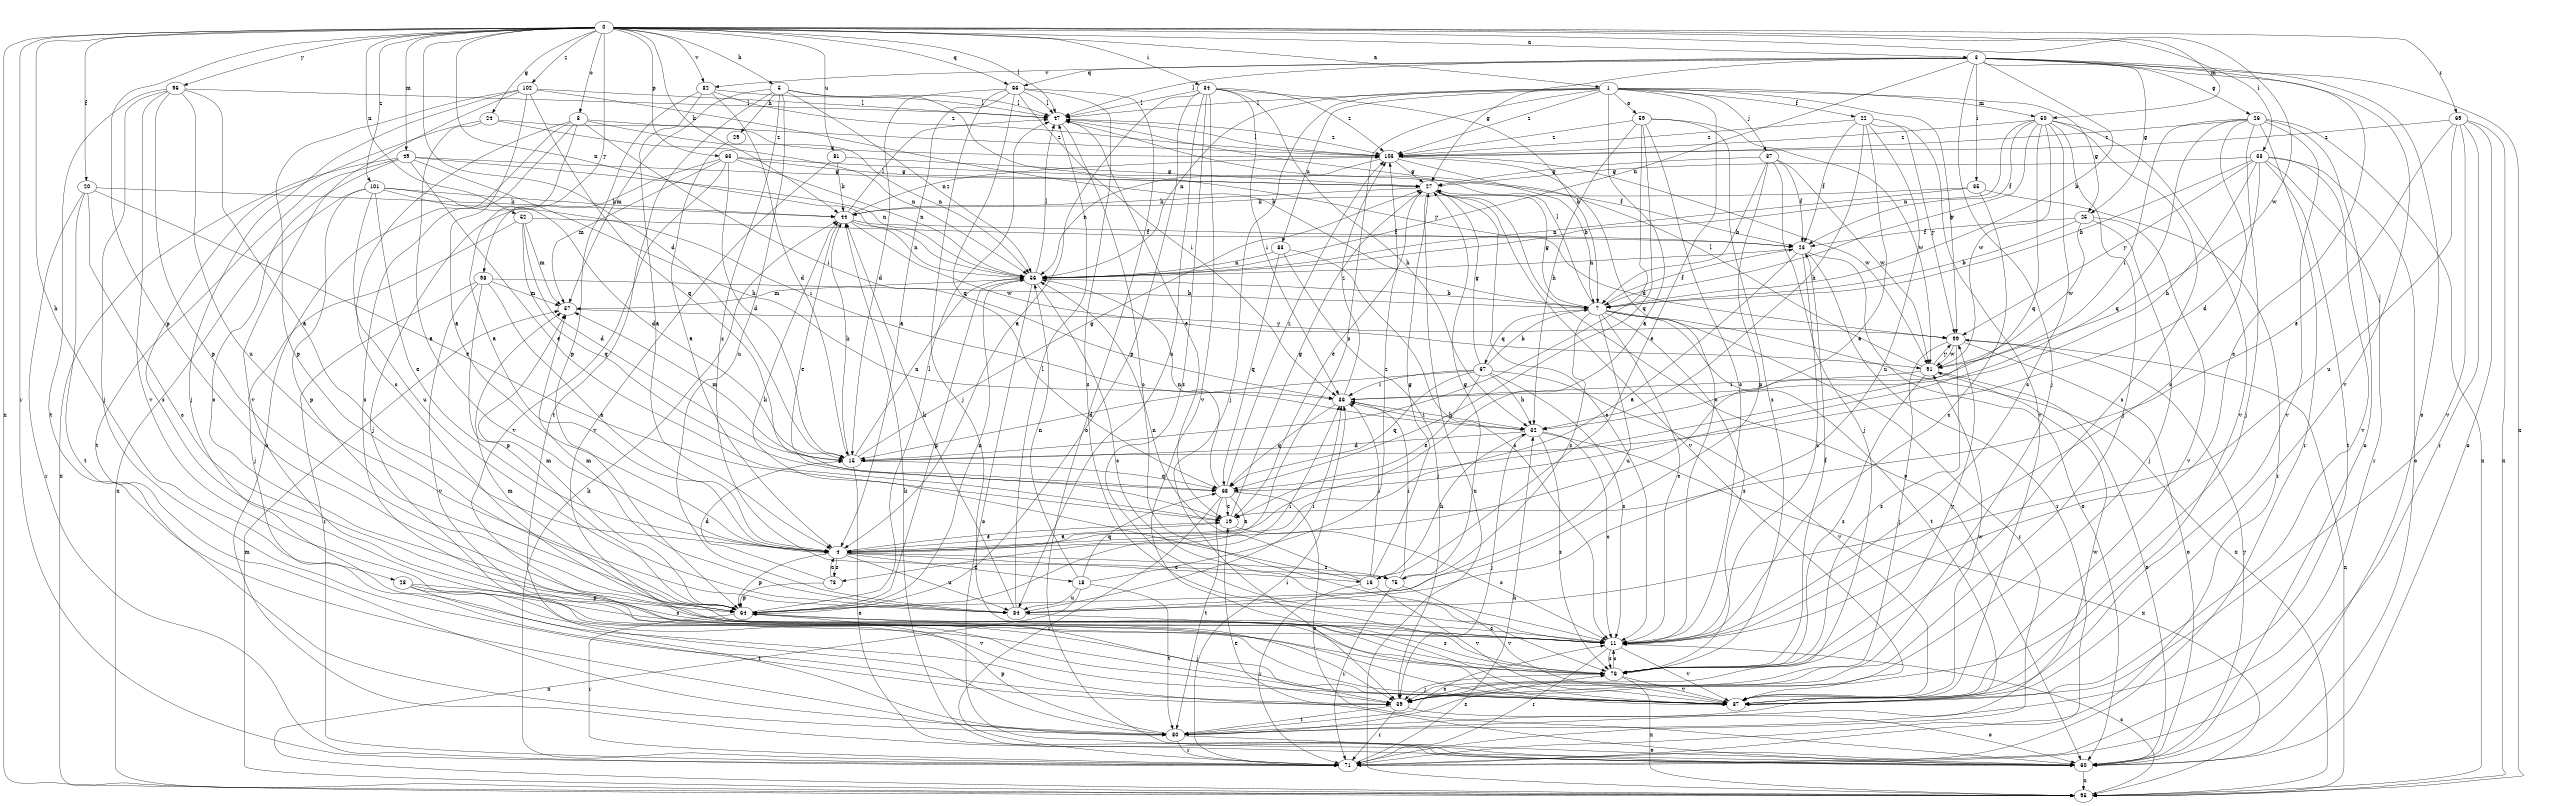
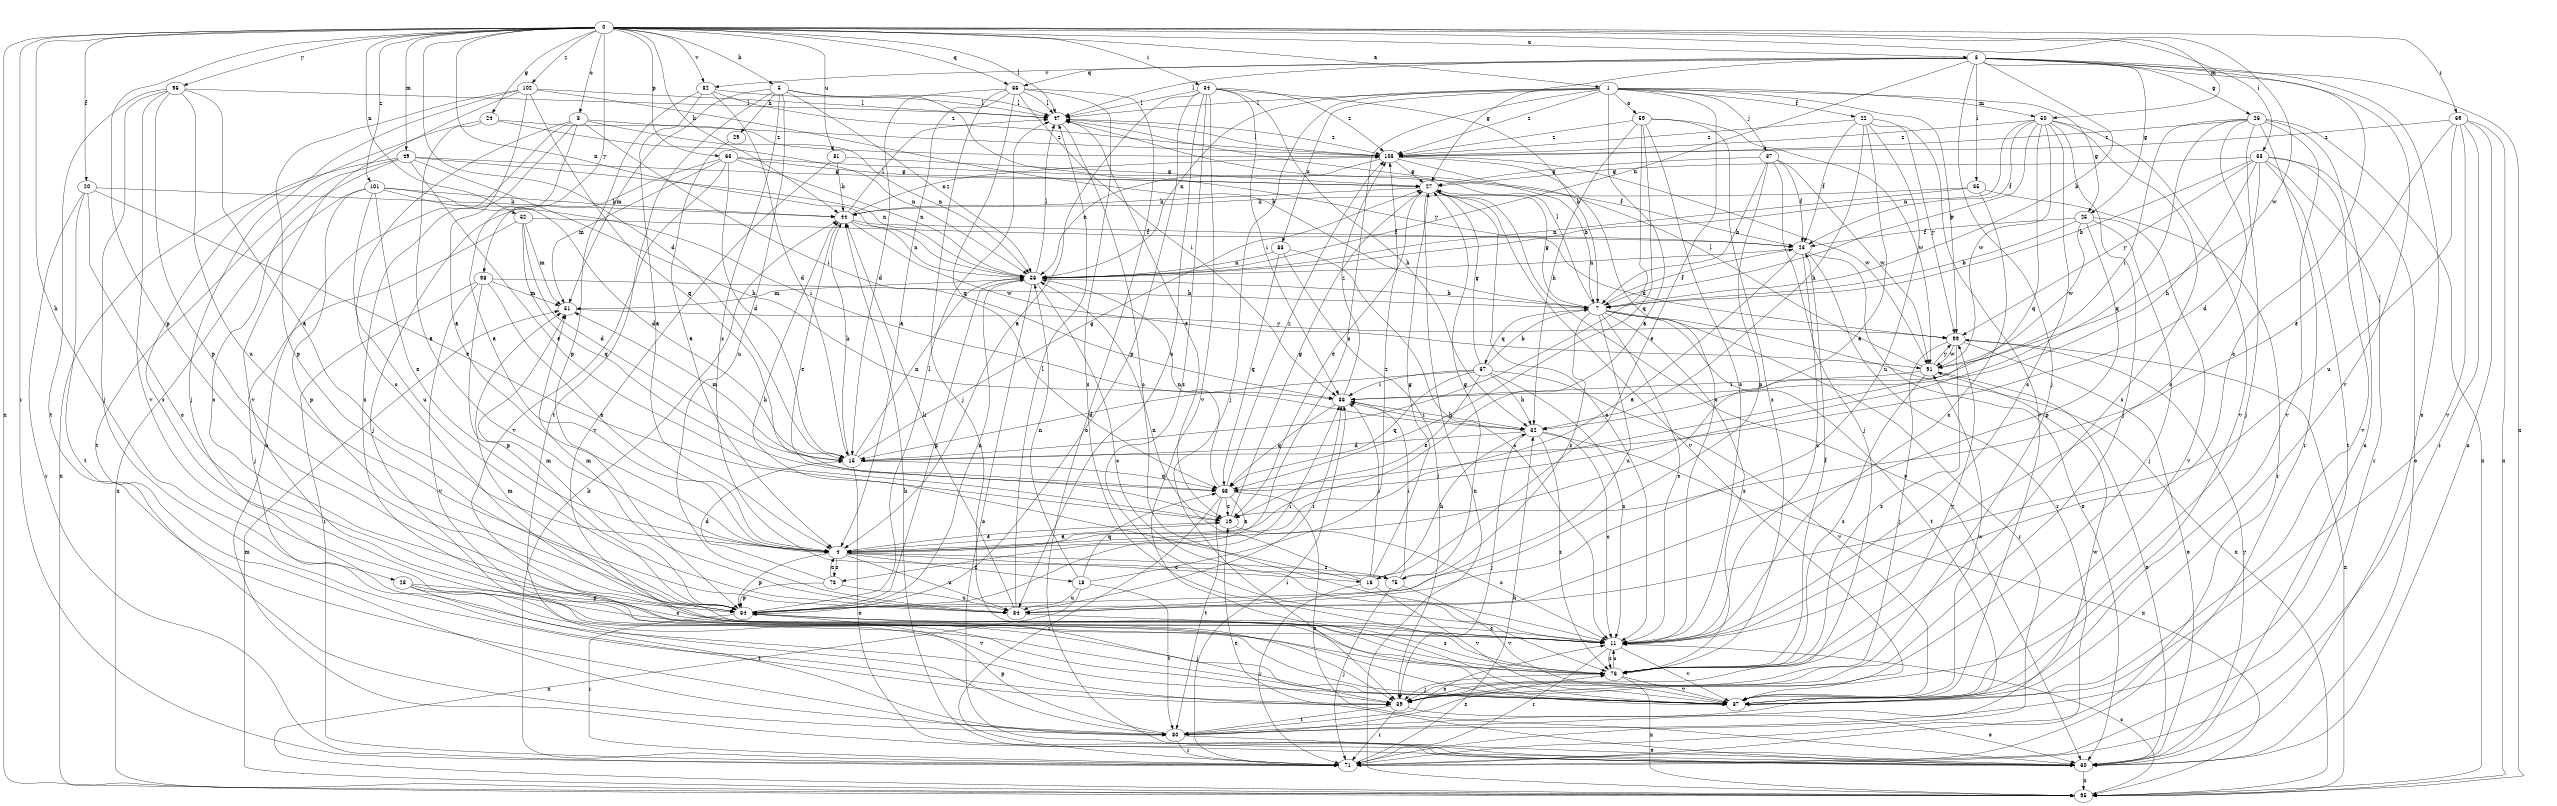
node "57": label "57" -> "51"
edge "73" -> "84": added, label "u"
edge "25" -> "64": added, label "p"
edge "75" -> "71": label "r" -> "j"
